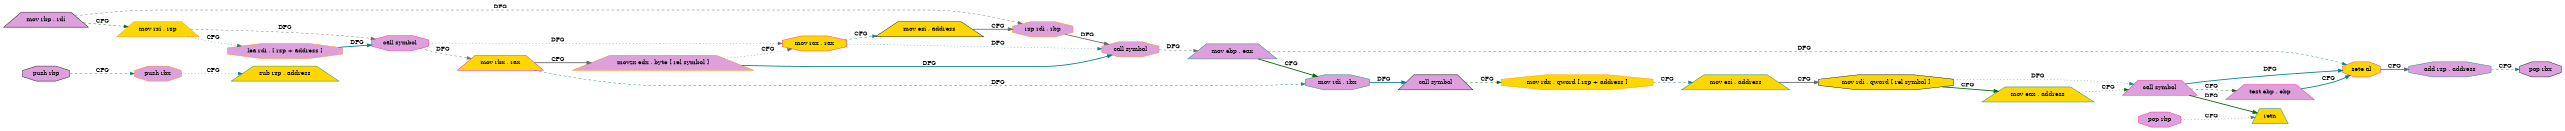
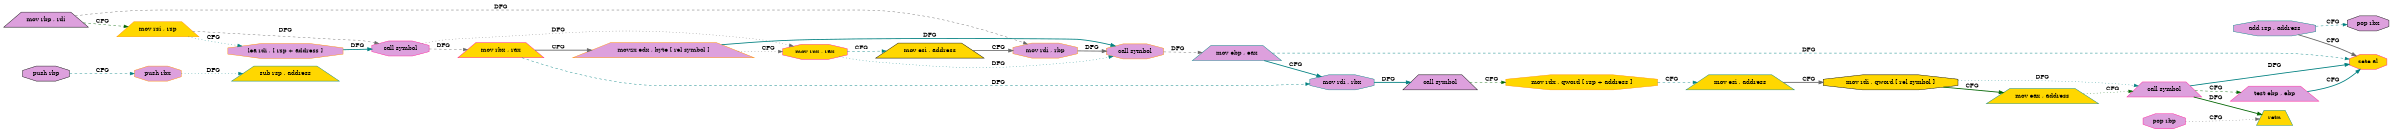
node "rsp rdi , rbp": label "rsp rdi , rbp" -> "mov rdi , rbp"
edge "mov ebp , eax" -> "mov rdi , rbx": color darkgreen -> teal
edge "sete al" -> "add rsp , address": reversed
edge "push rbx" -> "sub rsp , address": label "CFG" -> "DFG"
